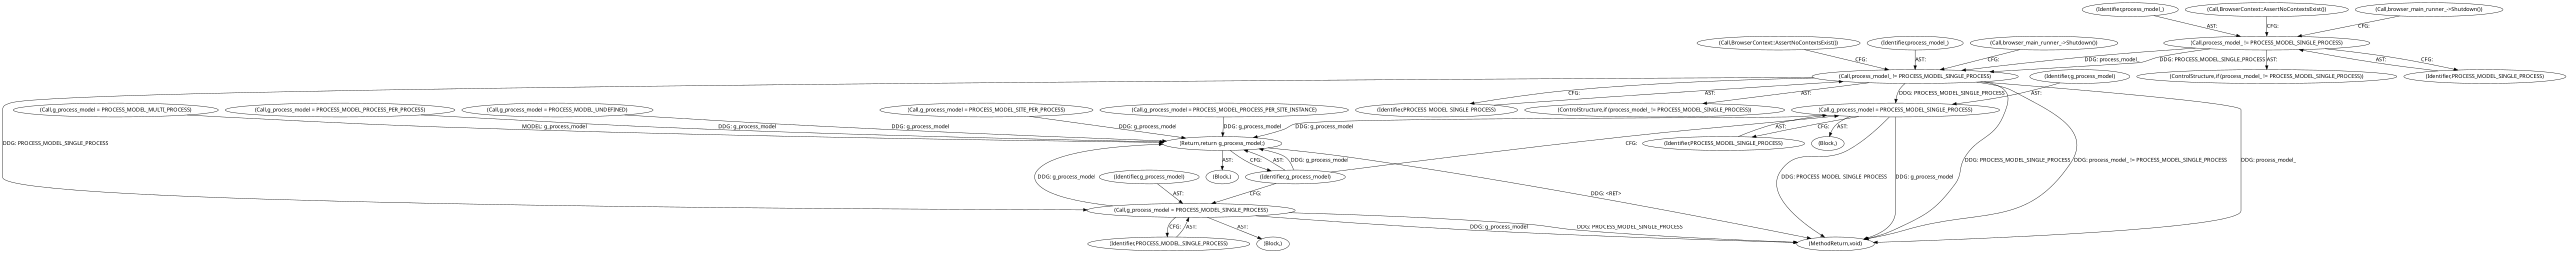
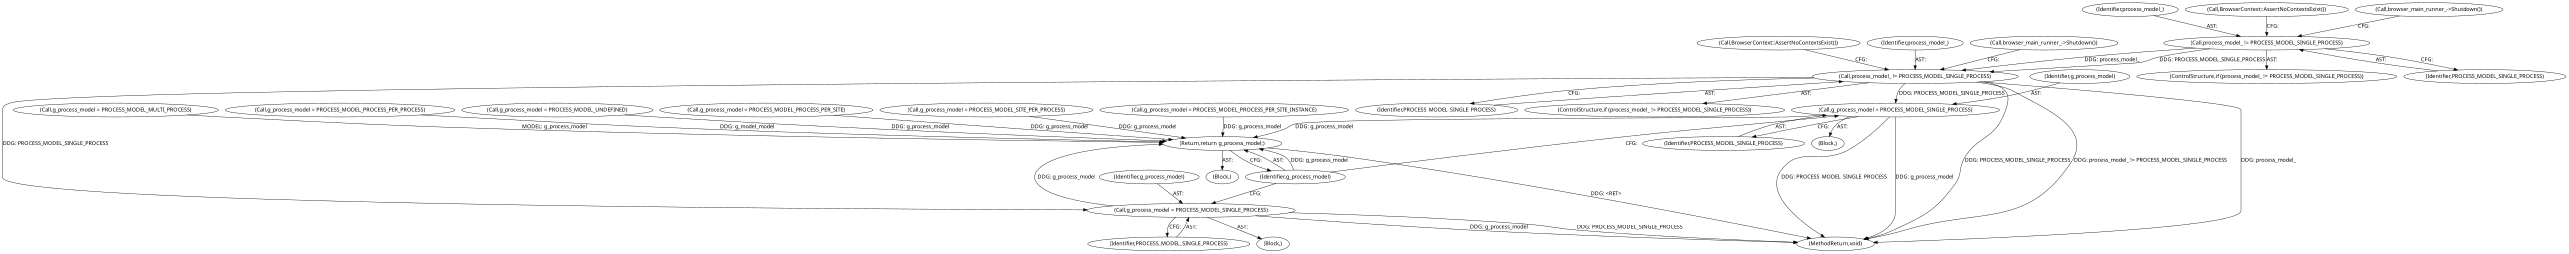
node "(Call,g_process_model = PROCESS_MODEL_PROCESS_PER_SITE)": added
edge "(Call,g_process_model = PROCESS_MODEL_PROCESS_PER_PROCESS)" -> "(Return,return g_process_model;)": label "DDG: g_process_model" -> "DDG: g_model_model"
